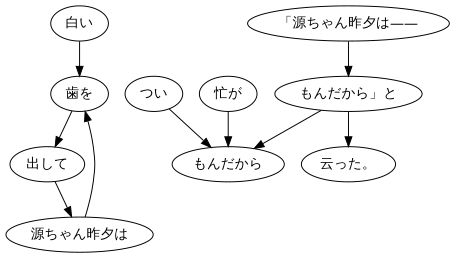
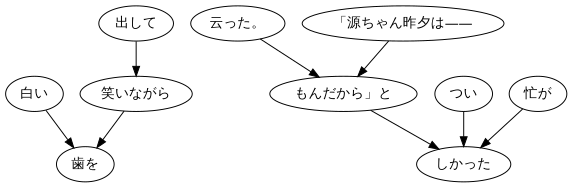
edge "歯を" -> "出して": removed
edge "もんだから」と" -> "云った。": reversed
node "もんだから": label "もんだから" -> "しかった"
node "源ちゃん昨夕は": label "源ちゃん昨夕は" -> "笑いながら"
